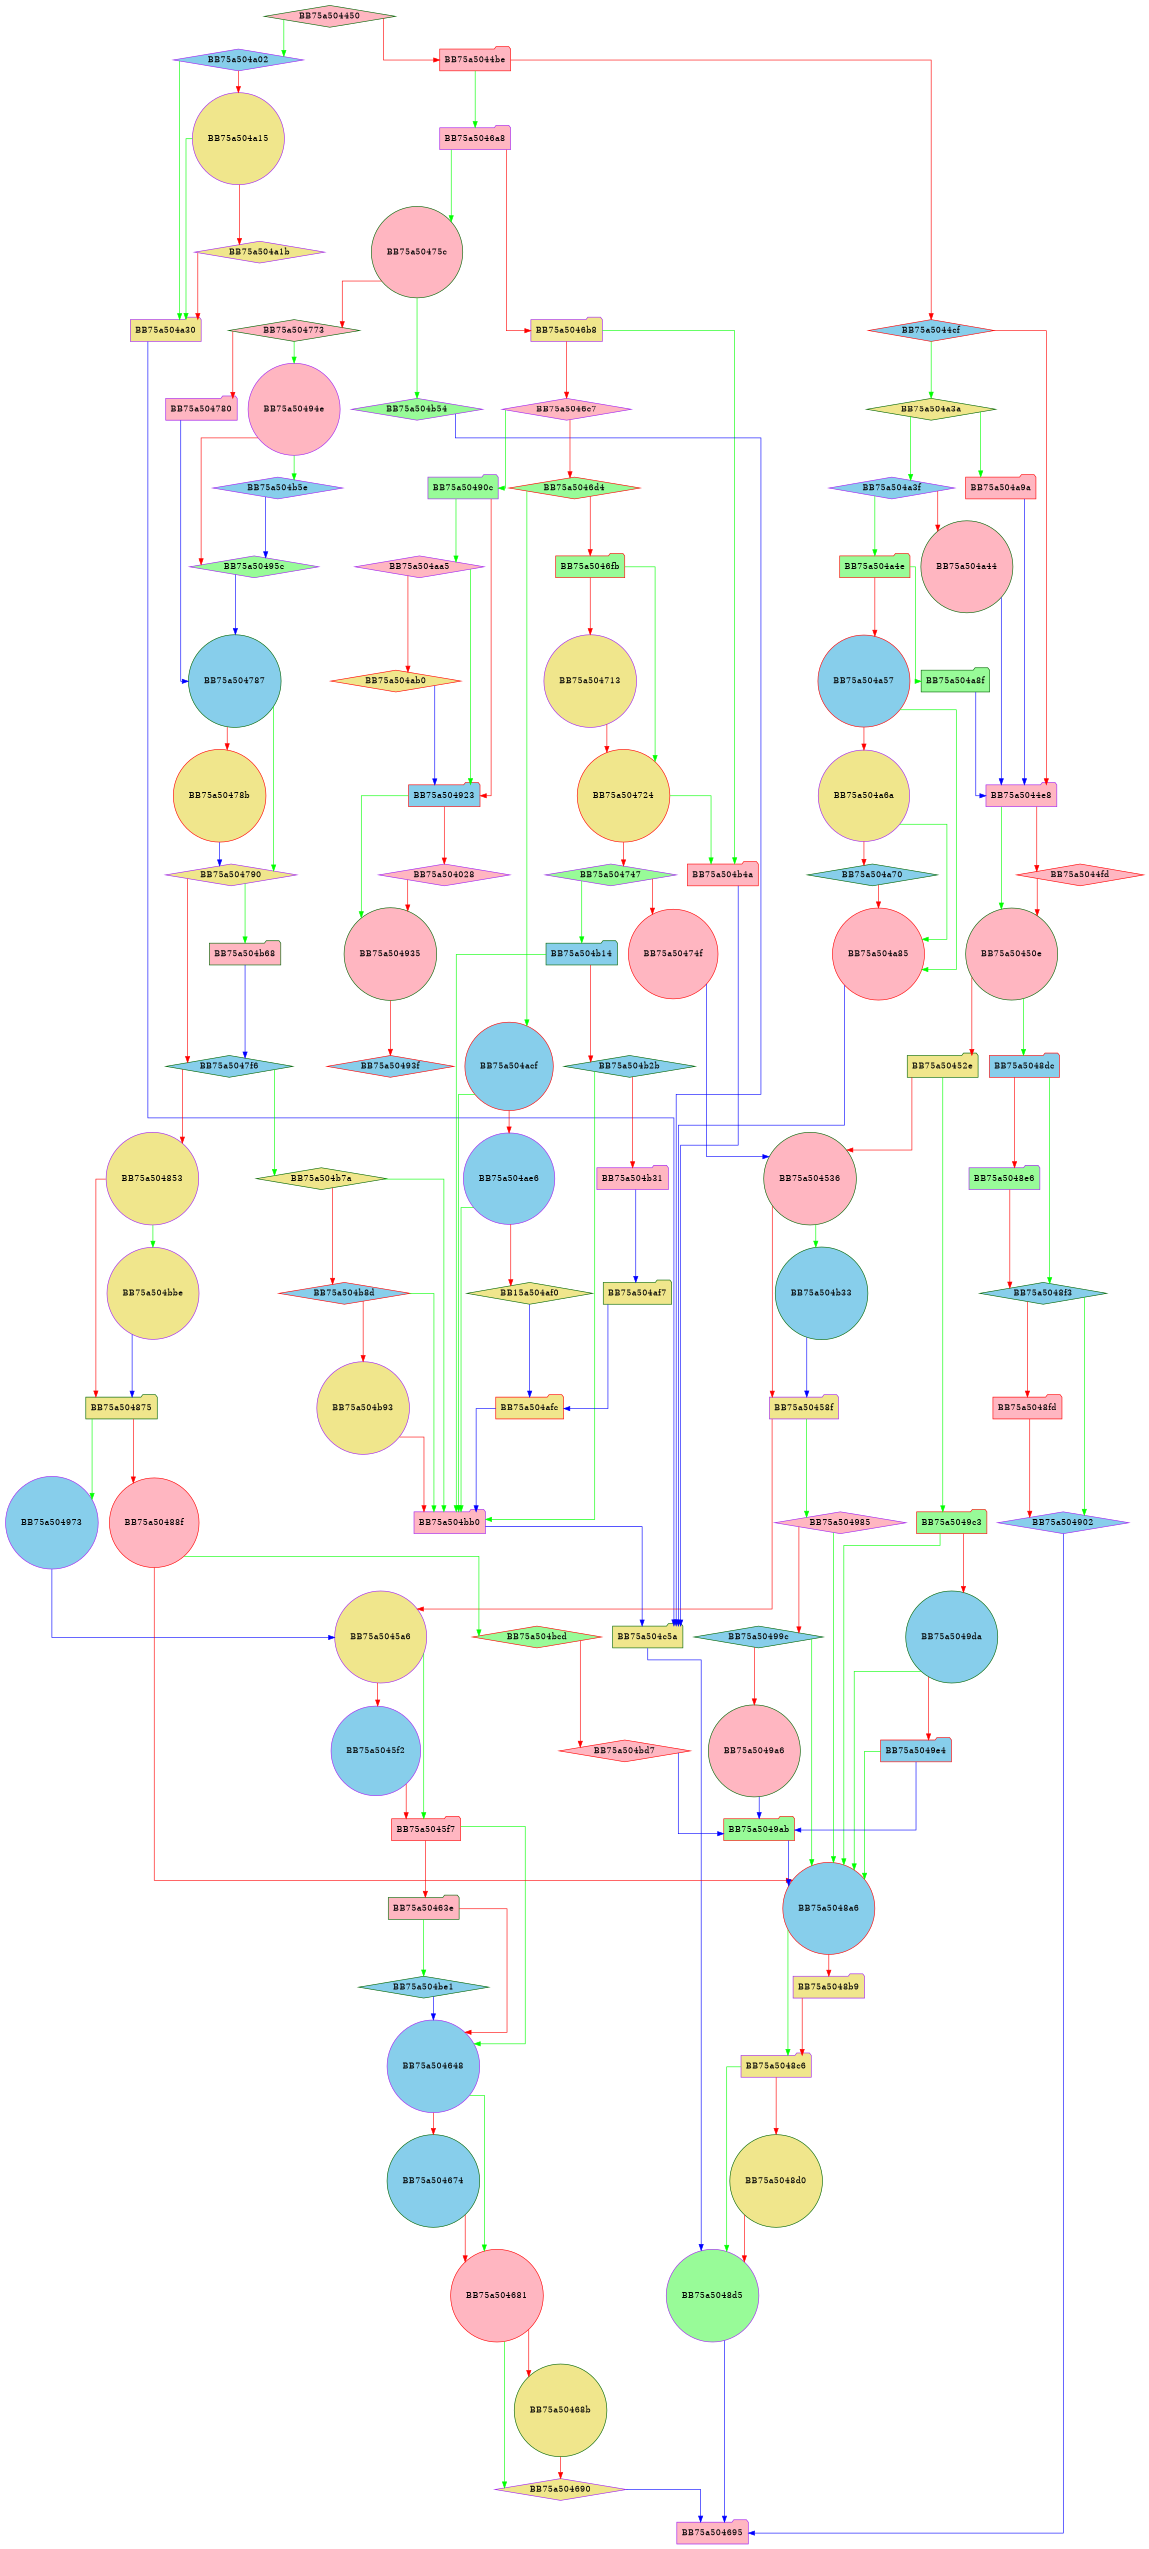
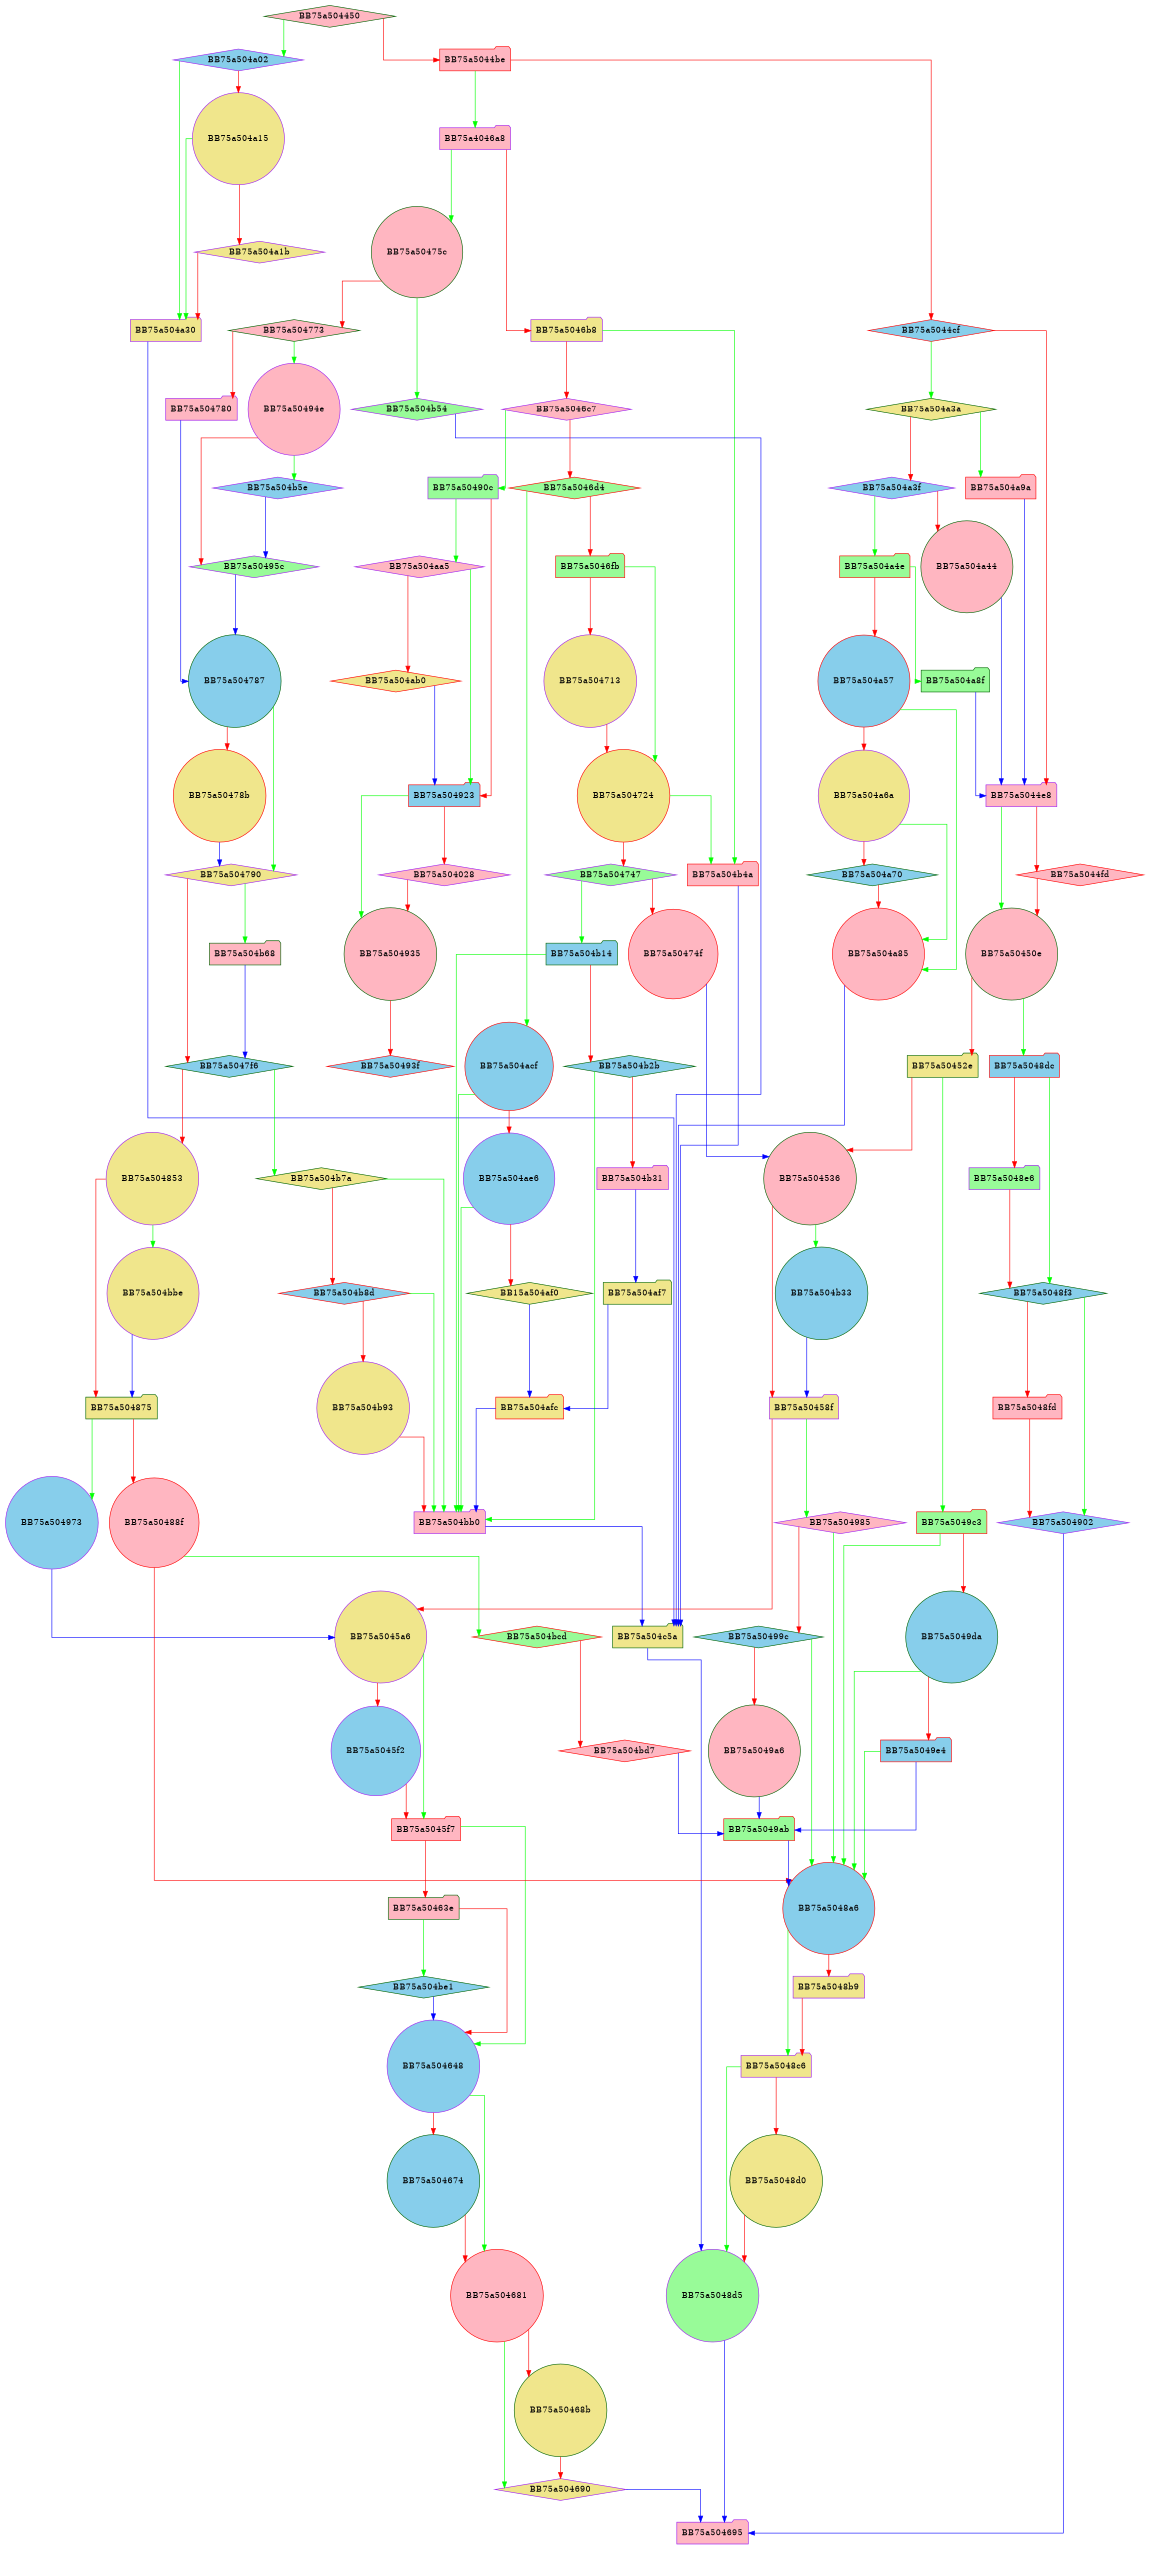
node "BB75a5046a8": label "BB75a5046a8" -> "BB75a4046a8"
edge "BB75a504a3a" -> "BB75a504a3f": color green -> red
